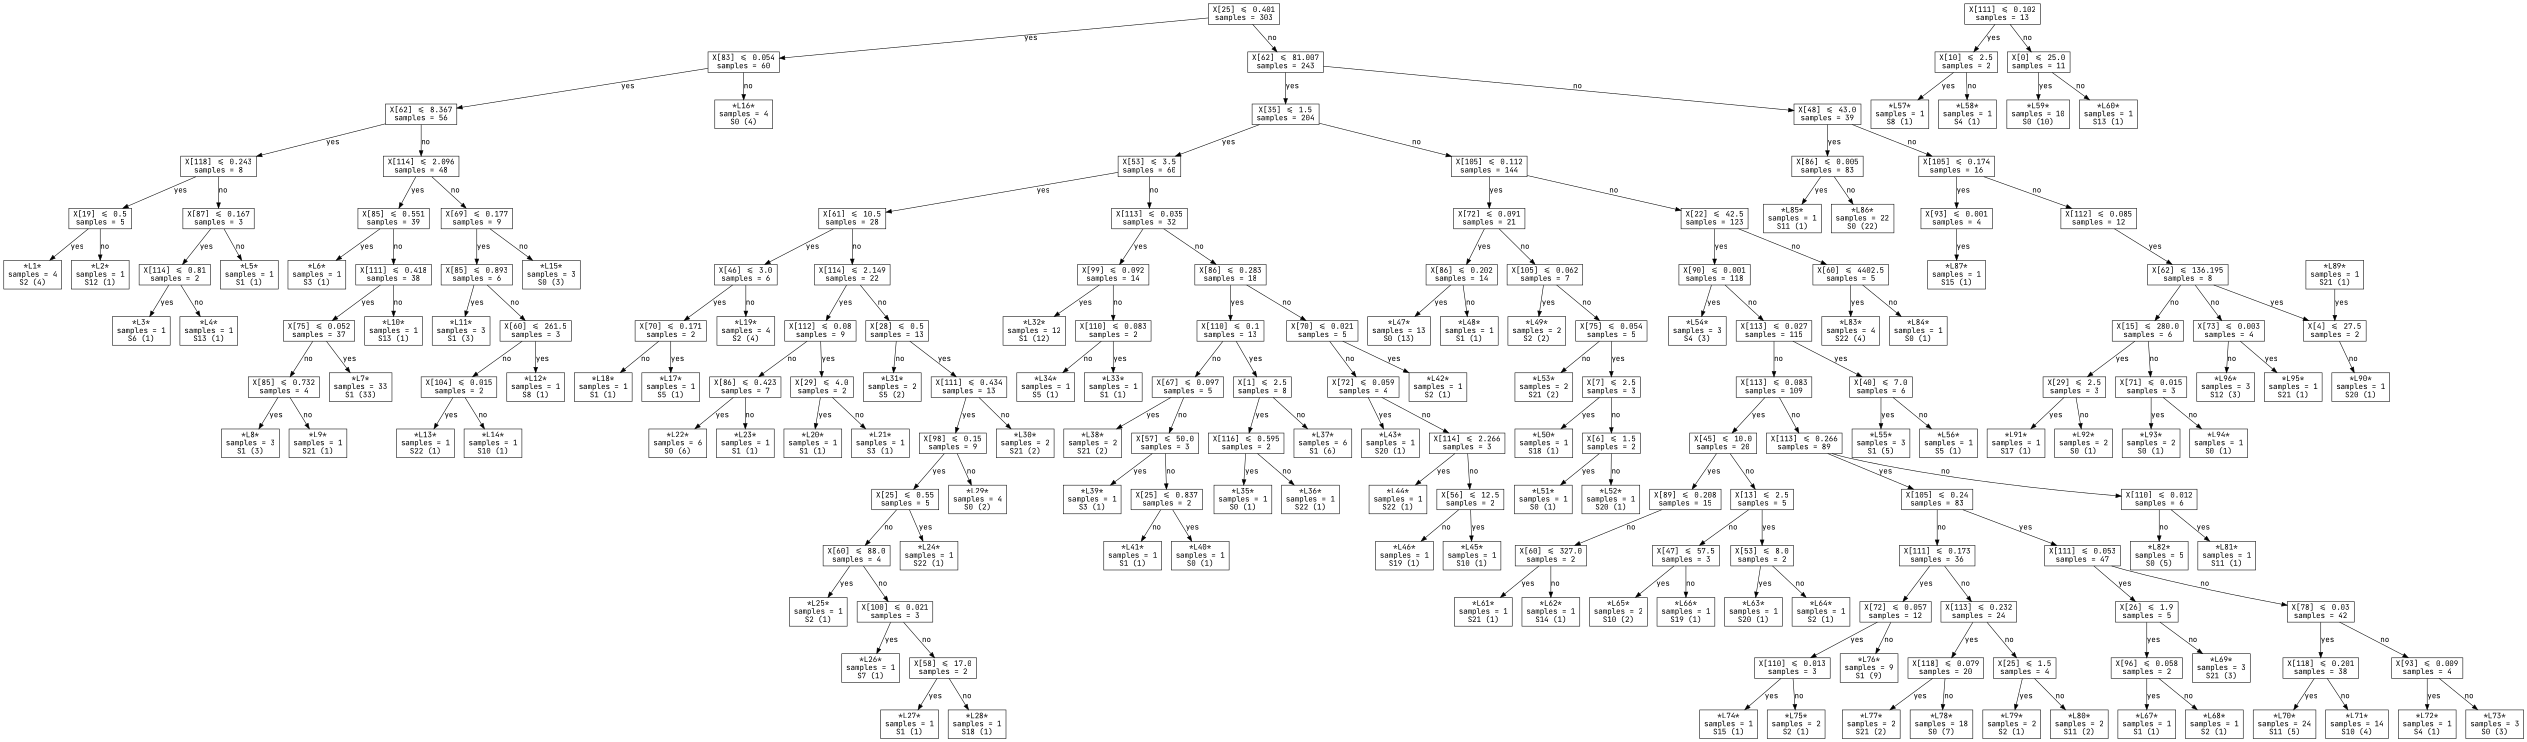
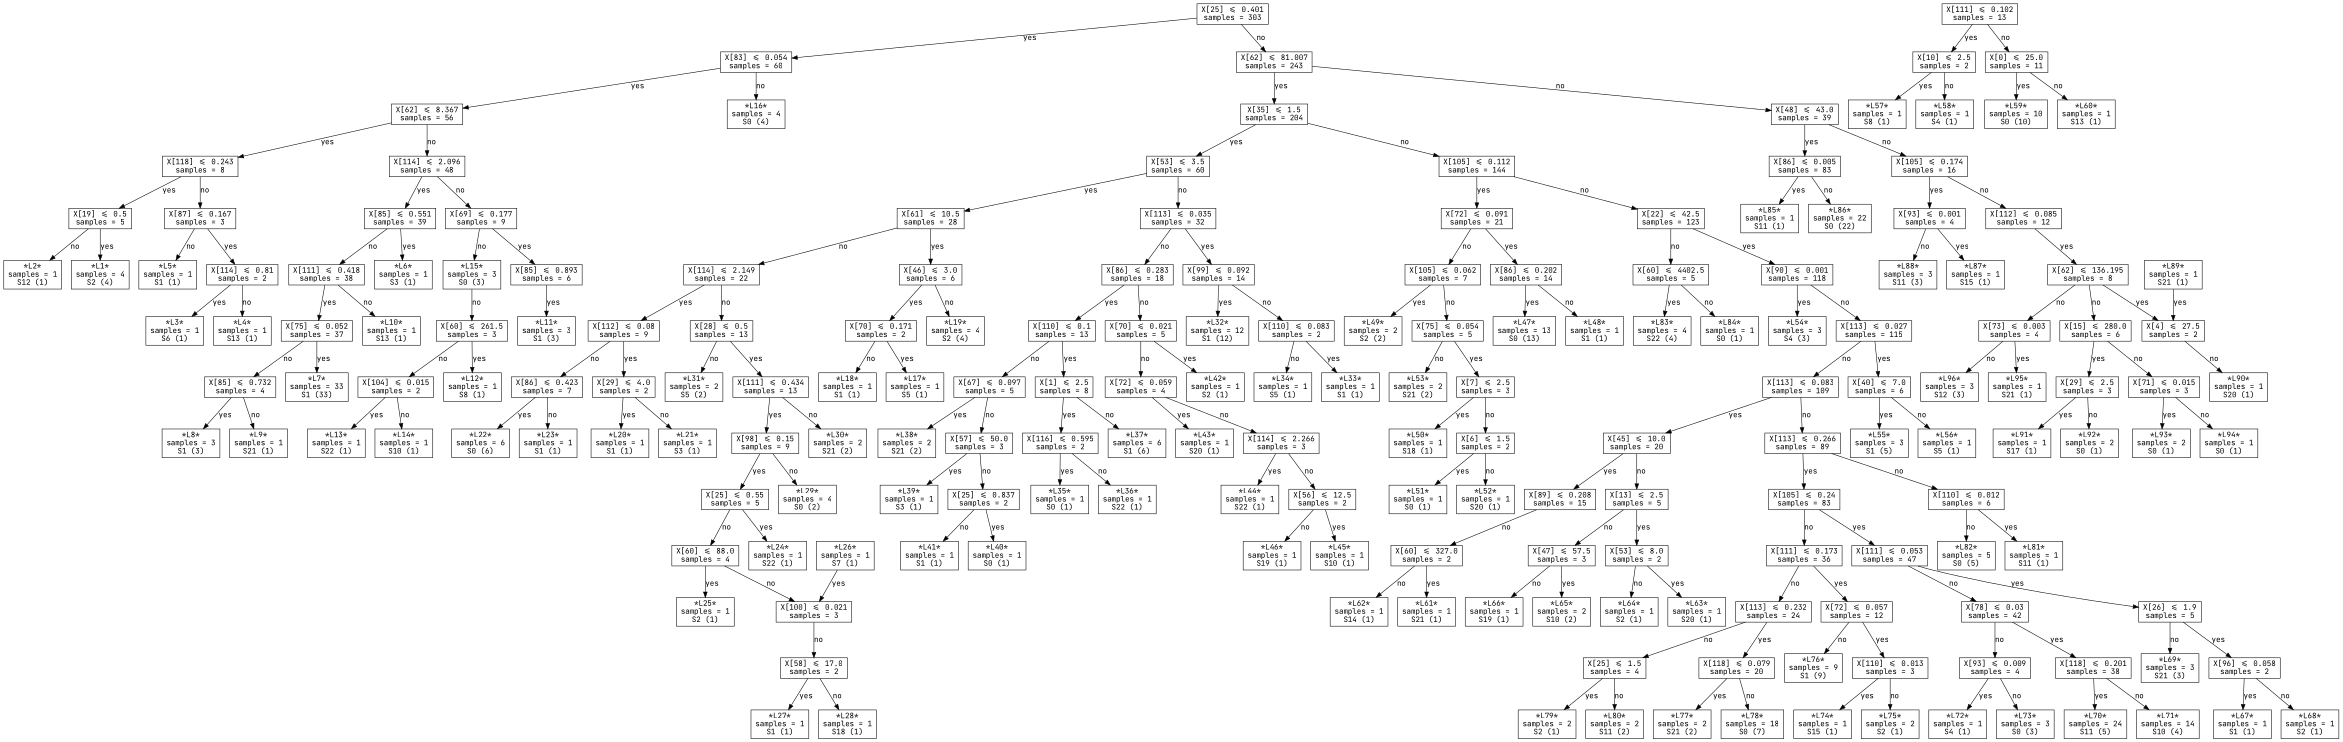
node "*L88* samples = 3 S11 (3)": added
edge "X[85] <= 0.893 samples = 6" -> "X[60] <= 261.5 samples = 3": now "*L15* samples = 3 S0 (3)" -> "X[60] <= 261.5 samples = 3"
edge "X[100] <= 0.021 samples = 3" -> "*L26* samples = 1 S7 (1)": reversed
